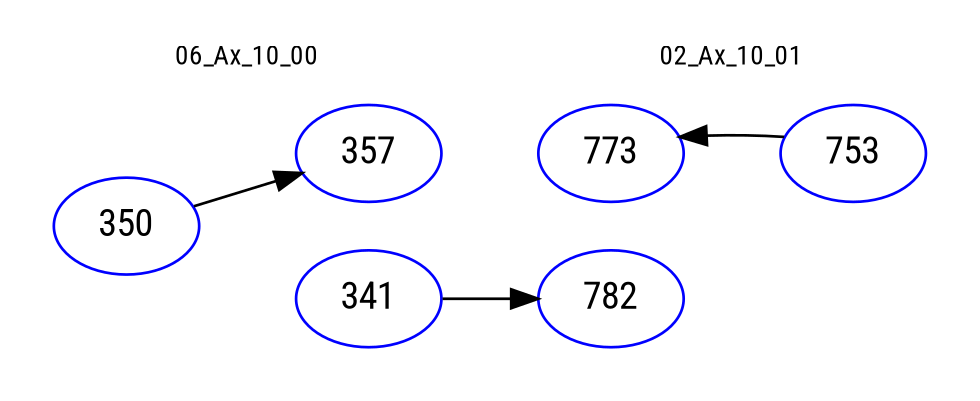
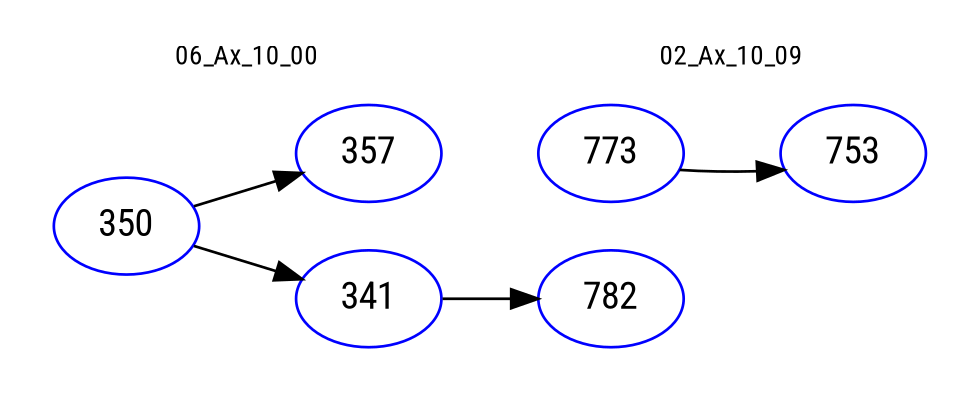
cluster "02_Ax_10_01": label "02_Ax_10_01" -> "02_Ax_10_09"
edge "753" -> "773": reversed
edge "350" -> "341": added
